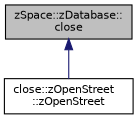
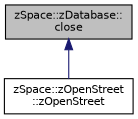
node "close::zOpenStreet ::zOpenStreet": label "close::zOpenStreet ::zOpenStreet" -> "zSpace::zOpenStreet ::zOpenStreet"
